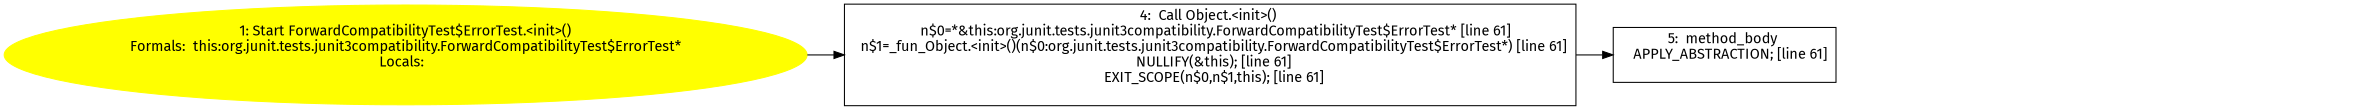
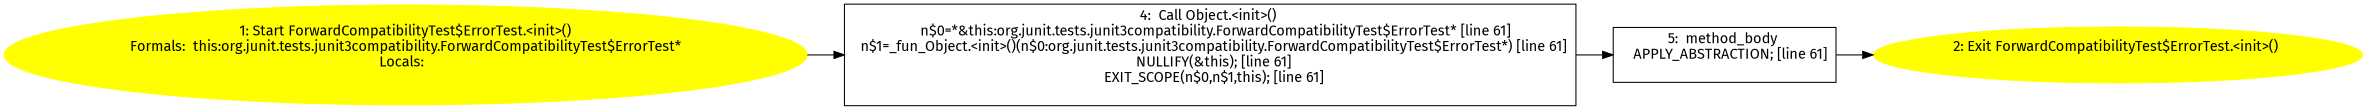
node "2: Exit ForwardCompatibilityTest$ErrorTest.<init>()": added
